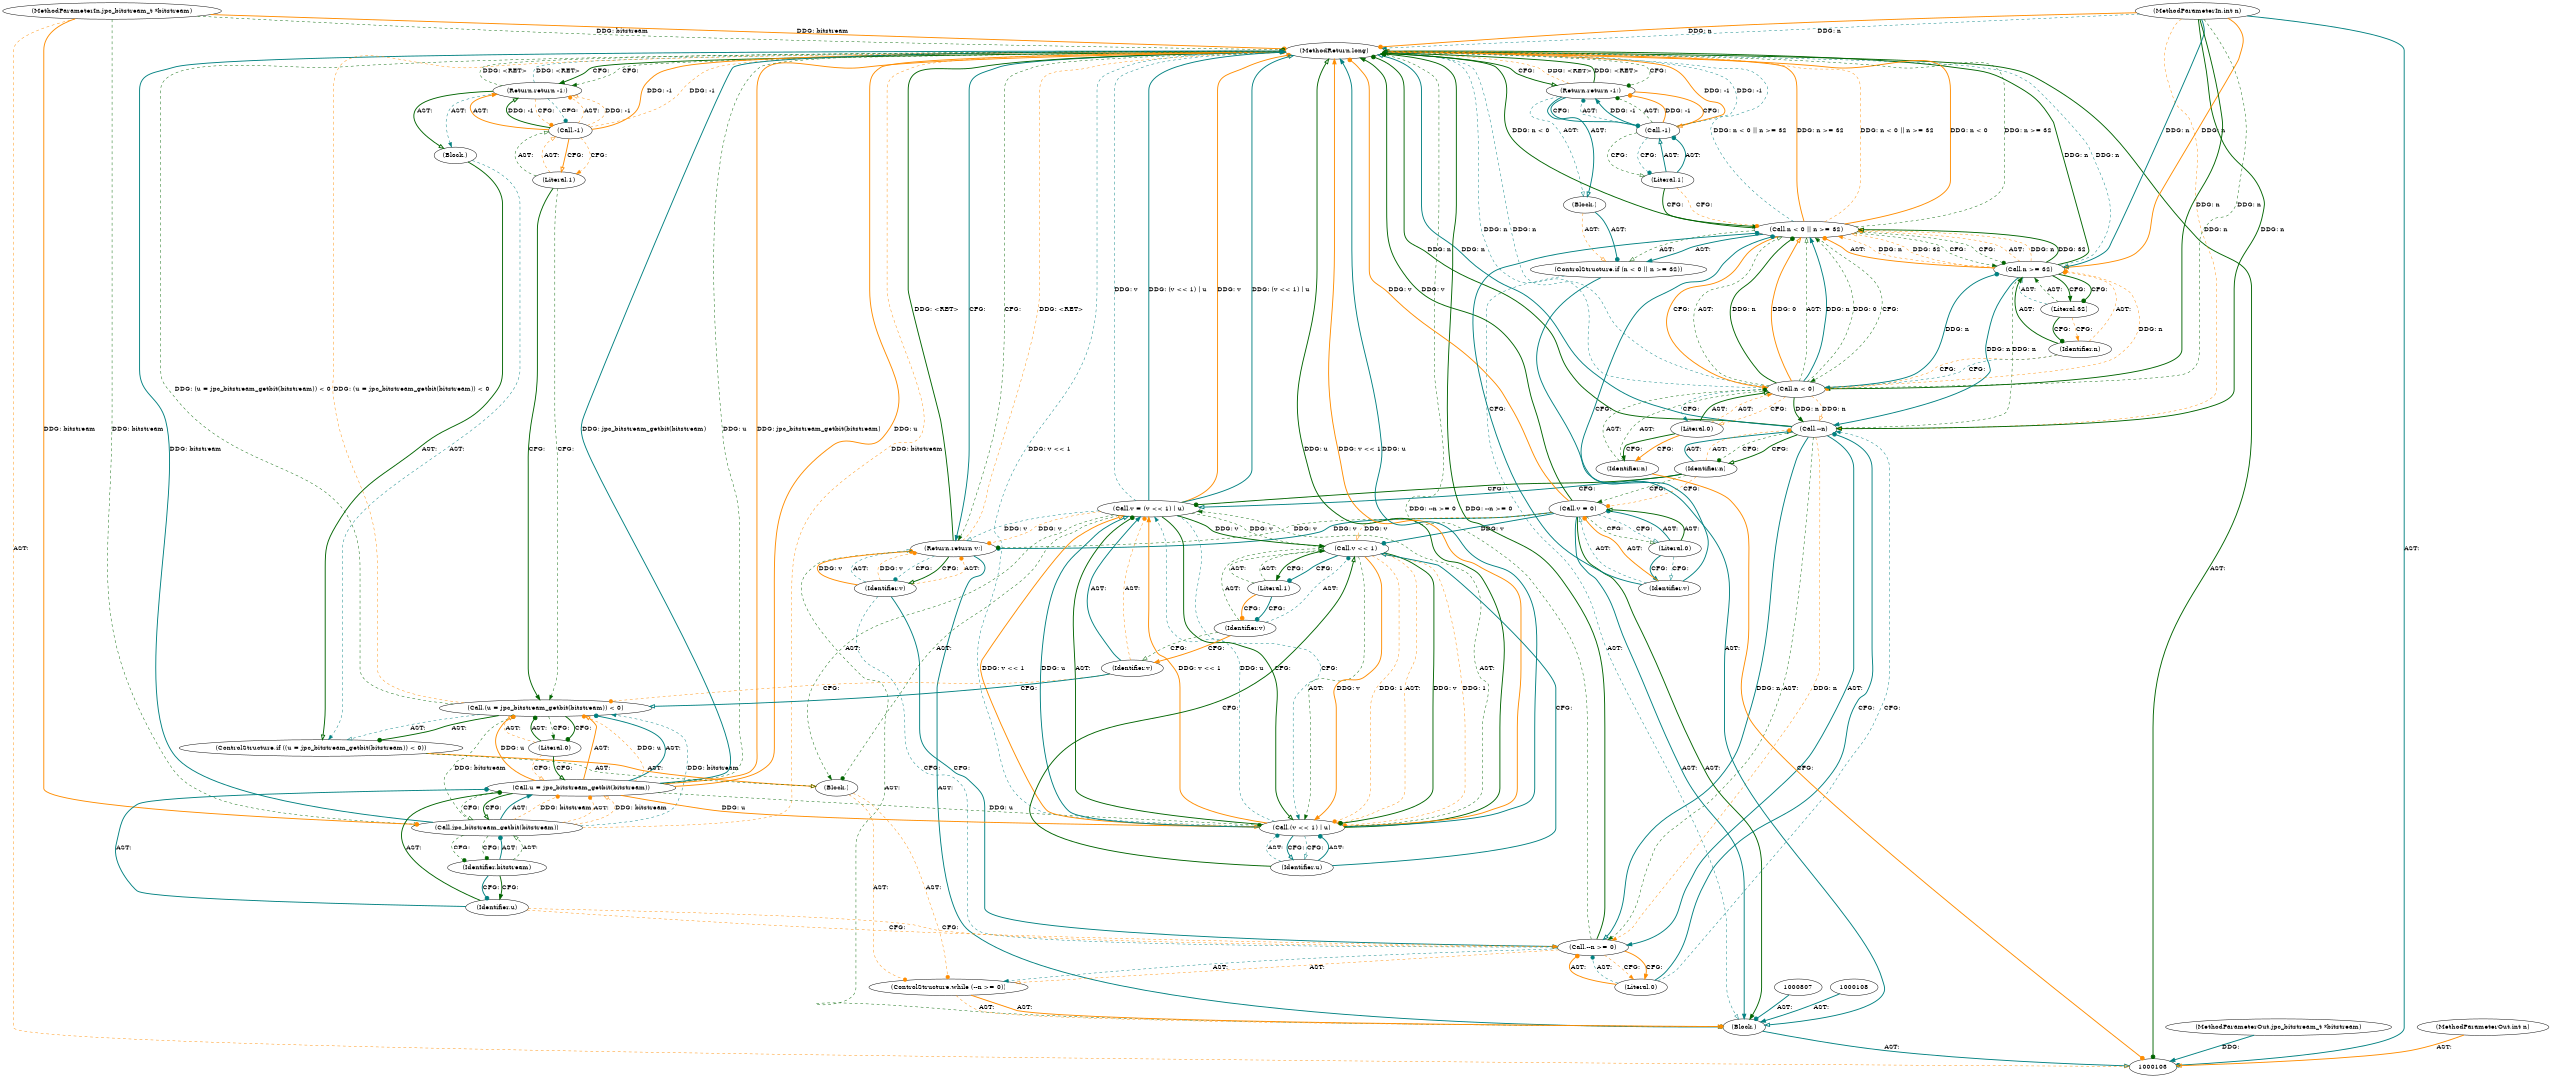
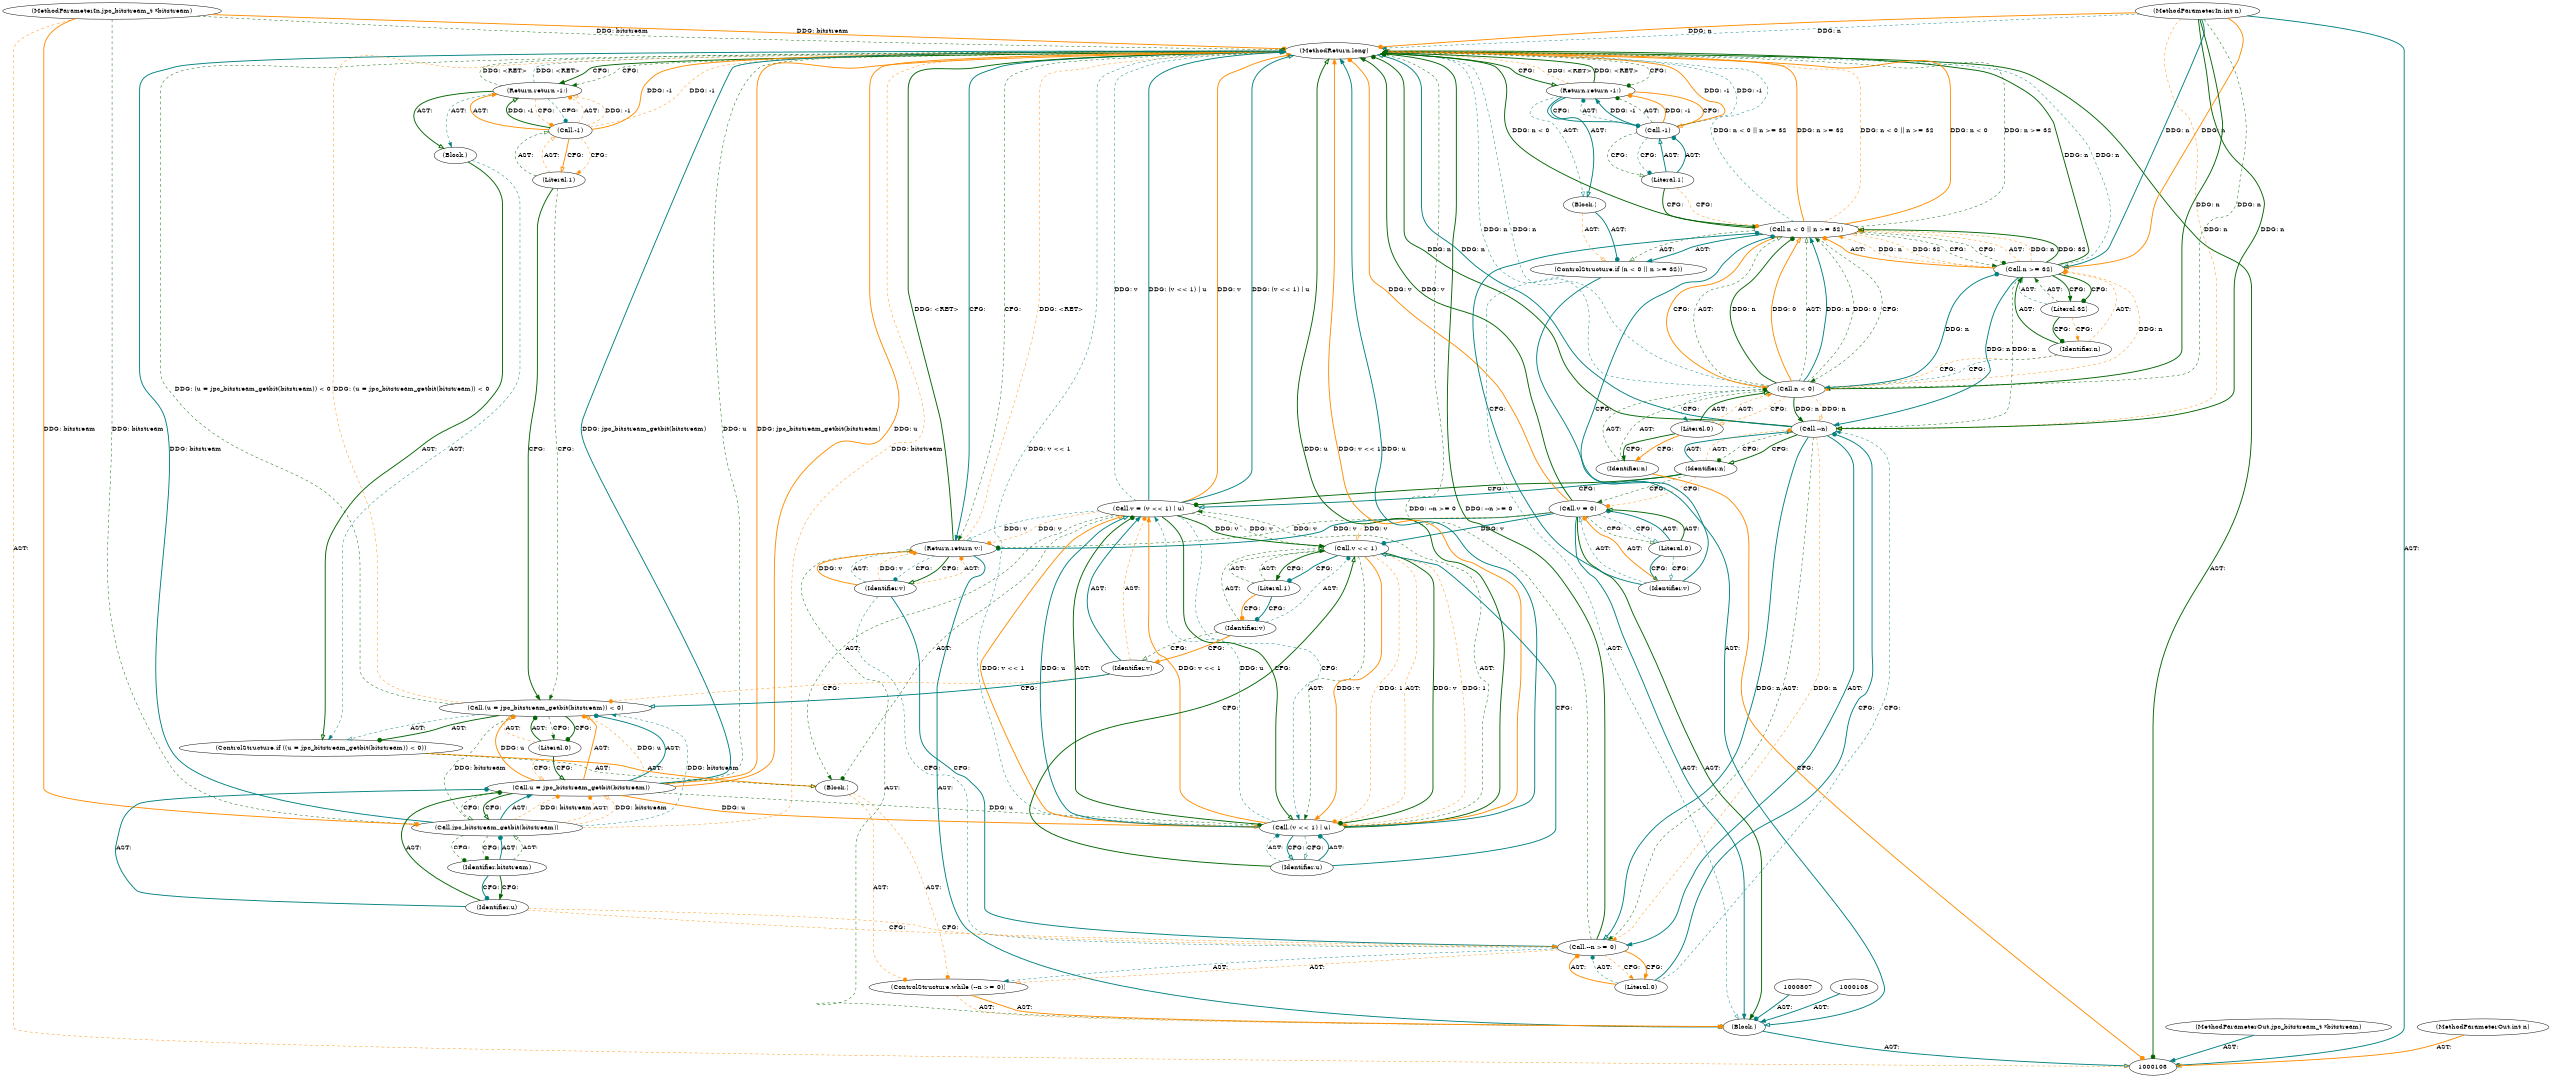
edge "(MethodParameterOut,jpc_bitstream_t *bitstream)" -> "1000103": label "DDG: " -> "AST: "
